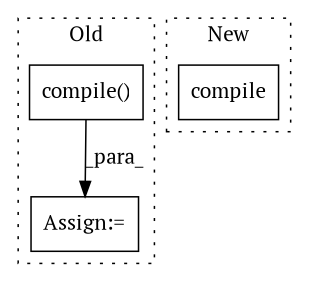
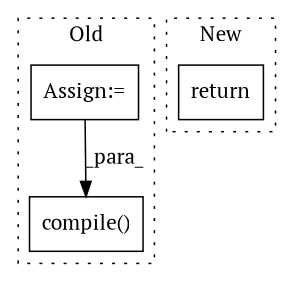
node "compile": label "compile" -> "return"
edge "compile()" -> "Assign:=": reversed
